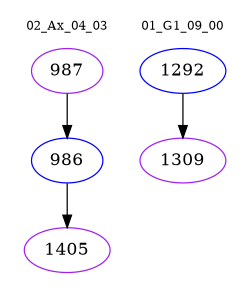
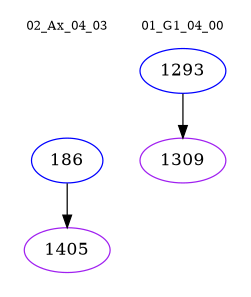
cluster "01_G1_09_00": label "01_G1_09_00" -> "01_G1_04_00"
node "987": removed
node "1292": label "1292" -> "1293"
node "986": label "986" -> "186"
